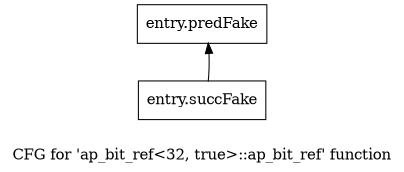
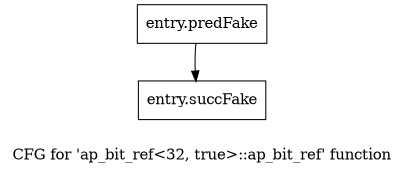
edge "entry.succFake" -> "entry.predFake": reversed
